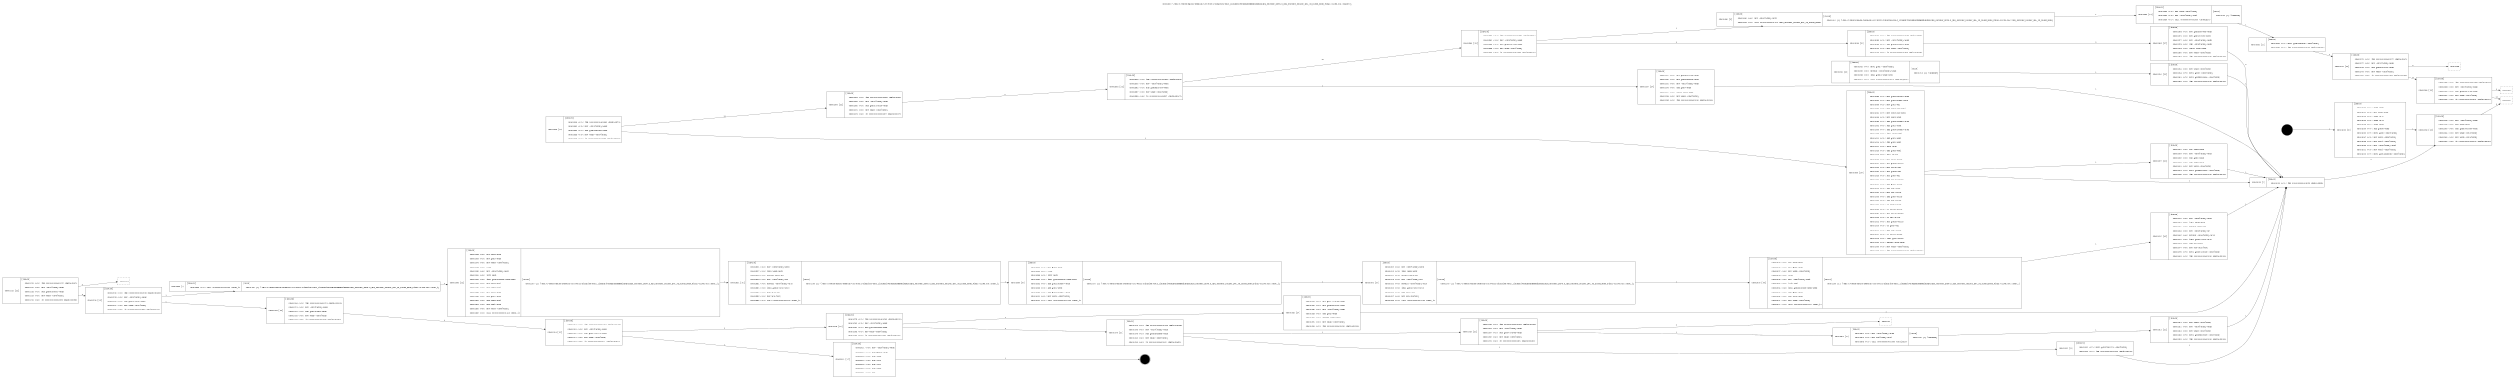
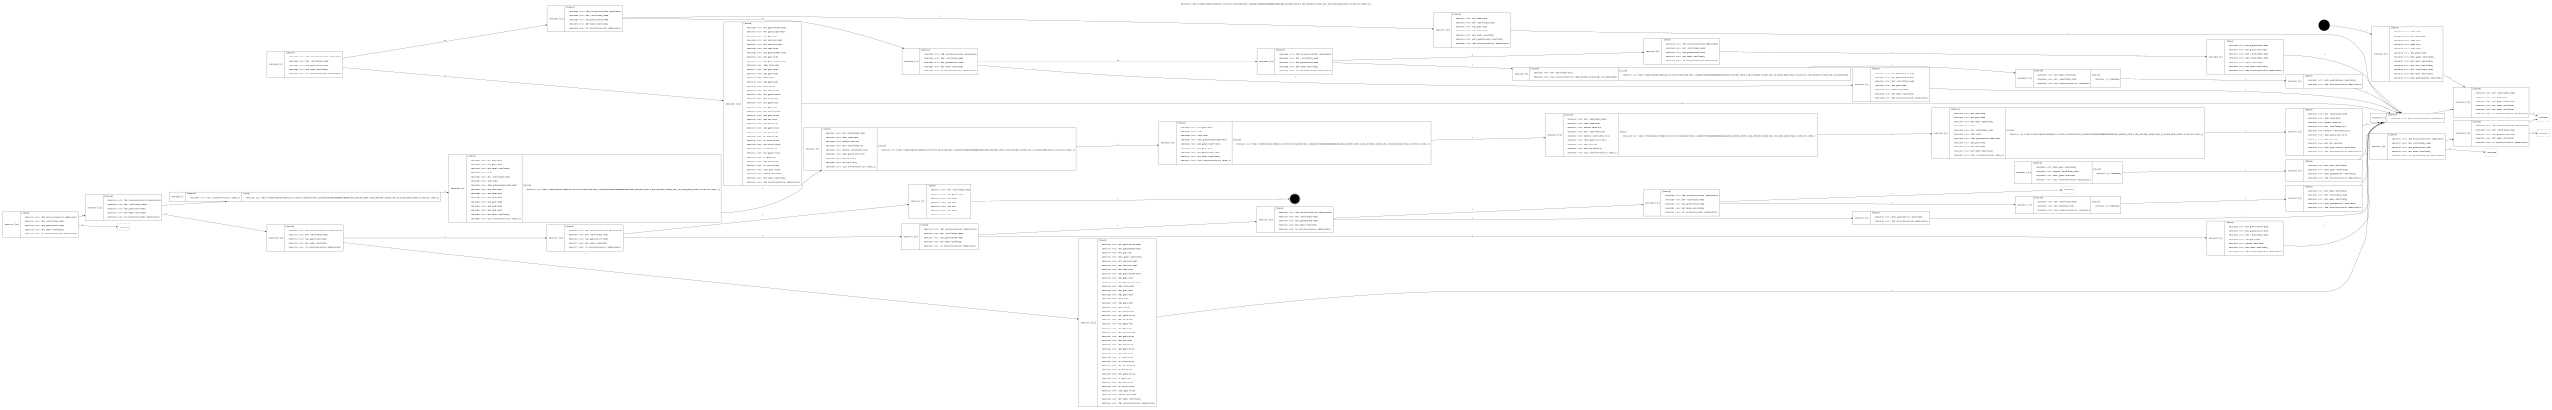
edge "0x401eb5 [12]" -> "0x401b72 [22]": now "0x401eb5 [12]" -> "0x402030 [5]"
edge "0x401ede [144]" -> "0x401e87 [25]": now "0x401bb4 [22]" -> "0x401e87 [25]"
node "0x401f6e [151]": added
